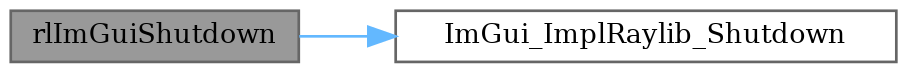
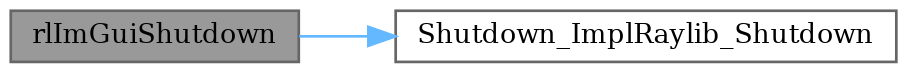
node "ImGui_ImplRaylib_Shutdown": label "ImGui_ImplRaylib_Shutdown" -> "Shutdown_ImplRaylib_Shutdown"
